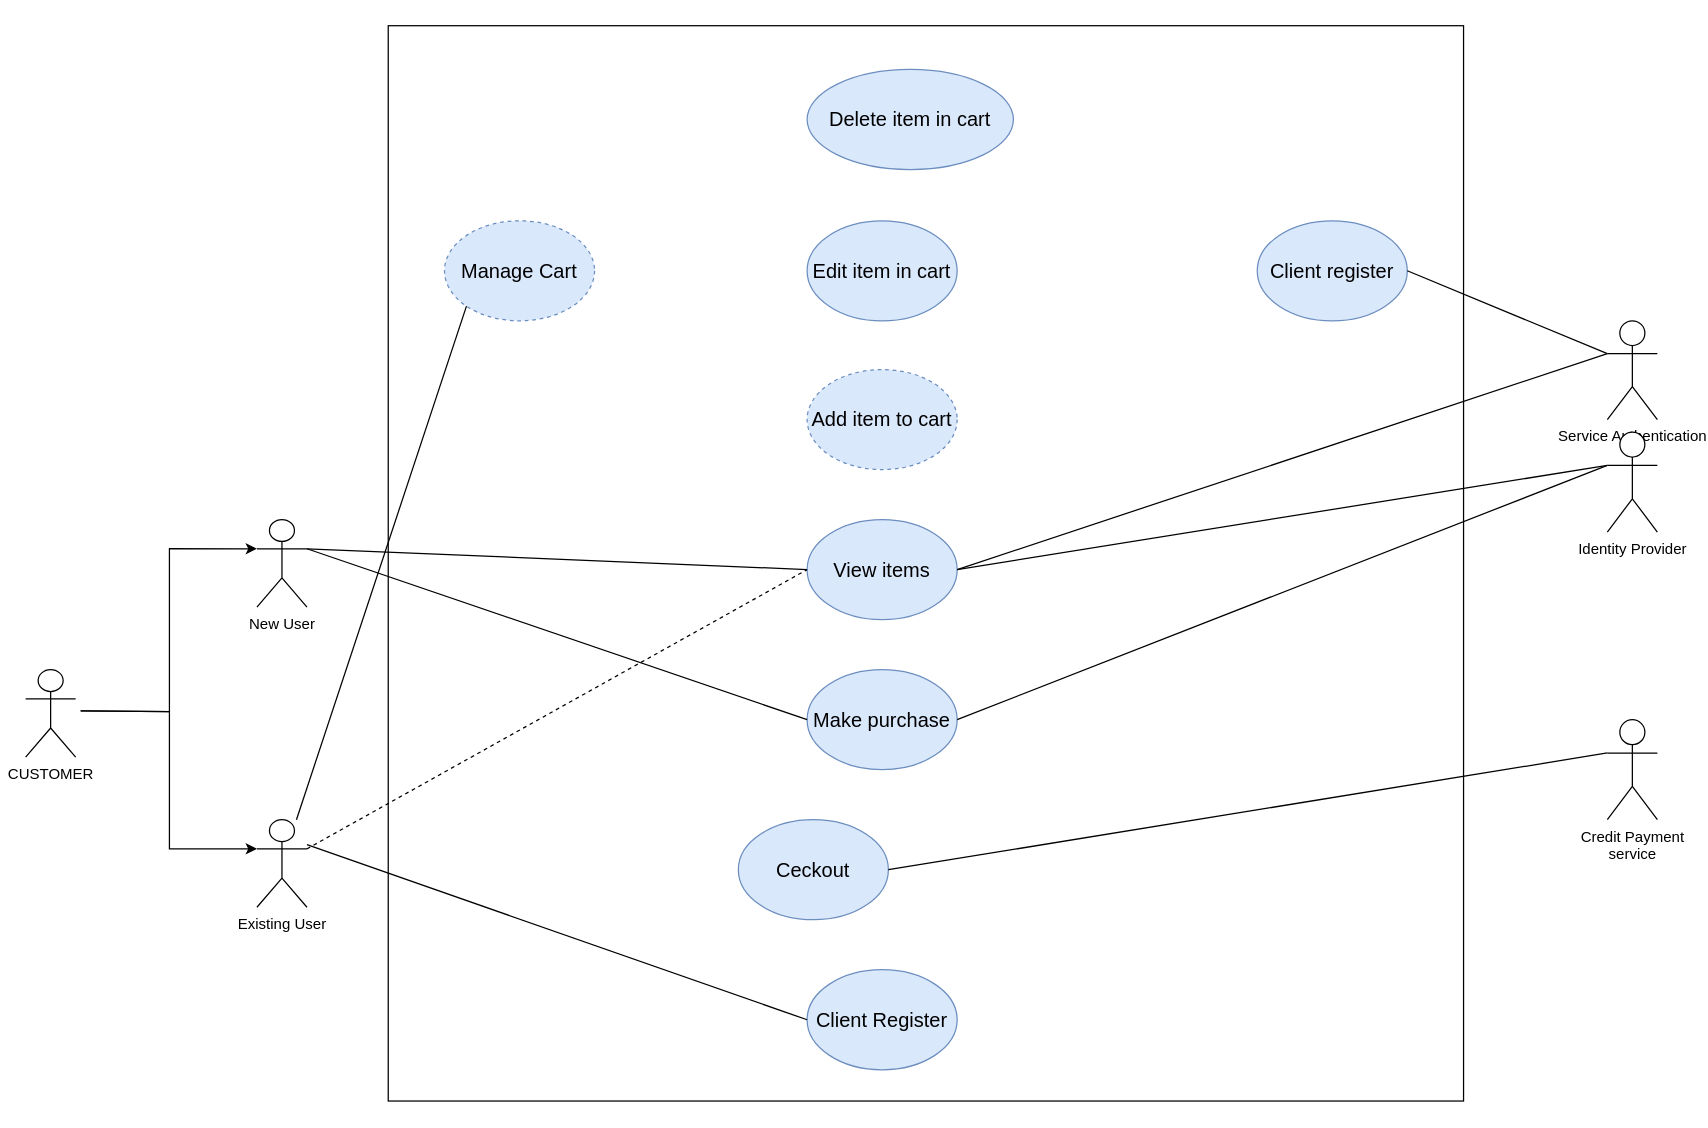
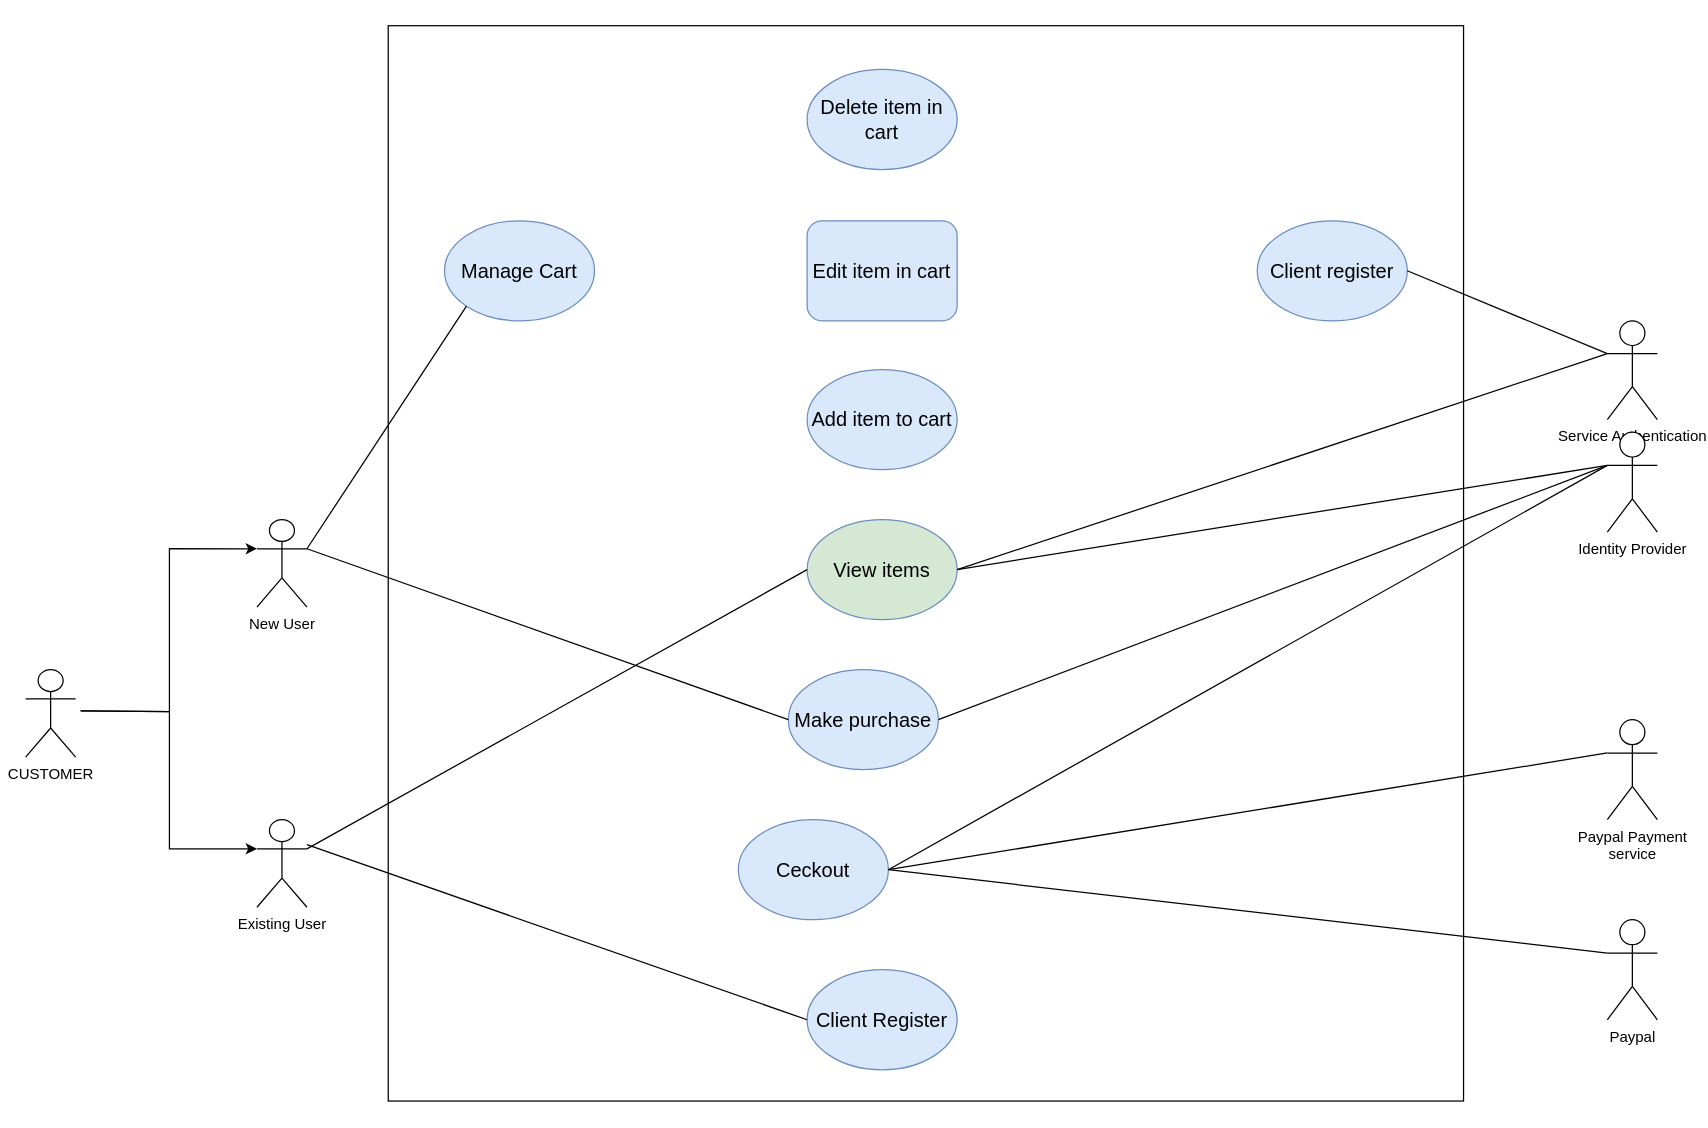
node "Delete item in cart": size 206x100 -> 150x100
node "Manage Cart": style dashed -> solid
node "Edit item in cart": shape ellipse -> rounded rectangle
node "Add item to cart": style dashed -> solid
edge "New User" -- "View items": removed
edge "Manage Cart" -- "Existing User": now "Manage Cart" -- "New User"
node "View items": fillcolor #dae8fc -> #d5e8d4
edge "Identity Provider" -- "Ceckout": added
edge "View items" -- "Existing User": style dashed -> solid
node "Make purchase": moved (882, 719) -> (863, 719)
node "Credit Payment service": label "Credit Payment service" -> "Paypal Payment service"
edge "Ceckout" -- "Paypal": added
node "Paypal": added
